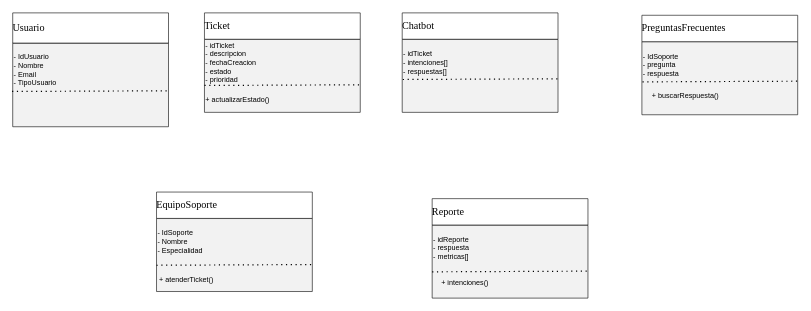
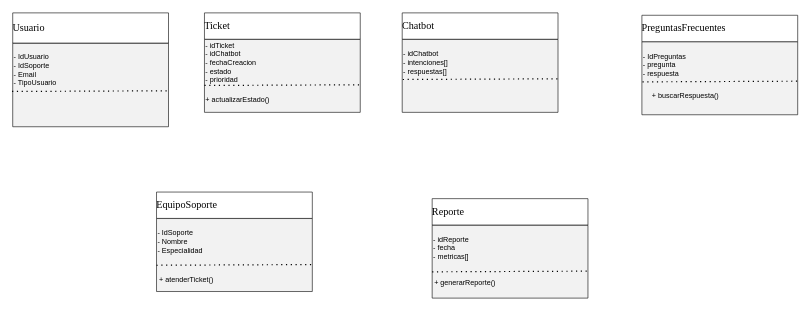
node "- idTicket - descripcion - fechaCreacion - estado - prioridad": label "- idTicket - descripcion - fechaCreacion - estado - prioridad" -> "- idTicket - idChatbot - fechaCreacion - estado - prioridad"
node "- idTicket - intenciones[] - respuestas[]": label "- idTicket - intenciones[] - respuestas[]" -> "- idChatbot - intenciones[] - respuestas[]"
node "- IdSoporte - pregunta - respuesta": label "- IdSoporte - pregunta - respuesta" -> "- IdPreguntas - pregunta - respuesta"
node "- IdUsuario - Nombre - Email - TipoUsuario": label "- IdUsuario - Nombre - Email - TipoUsuario" -> "- IdUsuario - IdSoporte - Email - TipoUsuario"
node "- idReporte - respuesta - metricas[]": label "- idReporte - respuesta - metricas[]" -> "- idReporte - fecha - metricas[]"
node "+ intenciones()": label "+ intenciones()" -> "+ generarReporte()"
